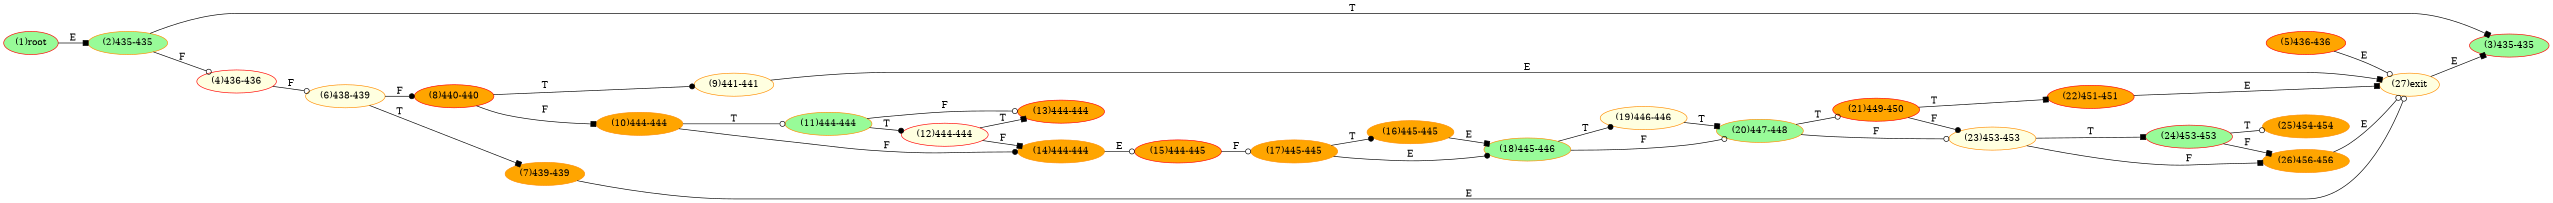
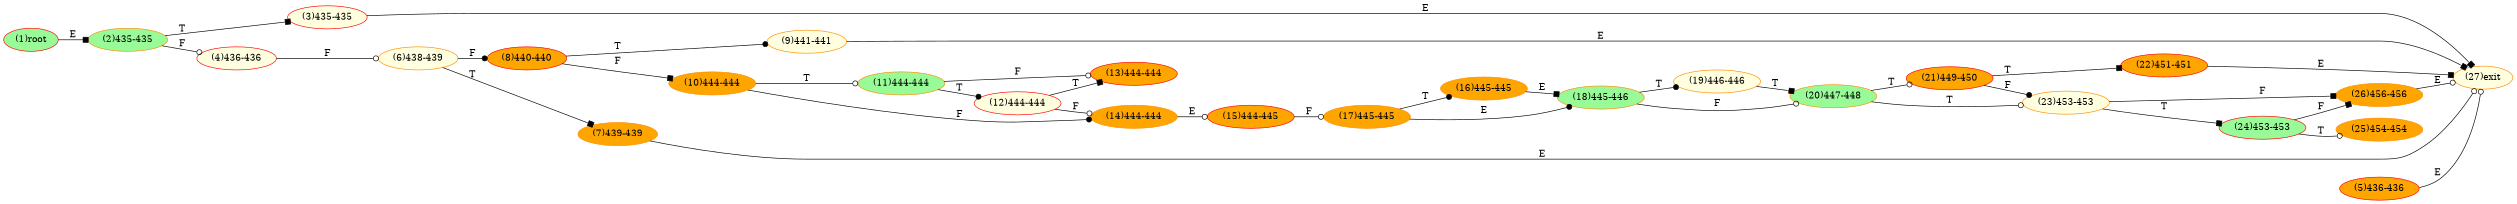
node "(3)435-435": fillcolor palegreen -> lightyellow
edge "(27)exit" -> "(3)435-435": reversed
edge "(20)447-448" -> "(23)453-453": label "F" -> "T"
edge "(12)444-444" -> "(14)444-444": arrowhead box -> odot
